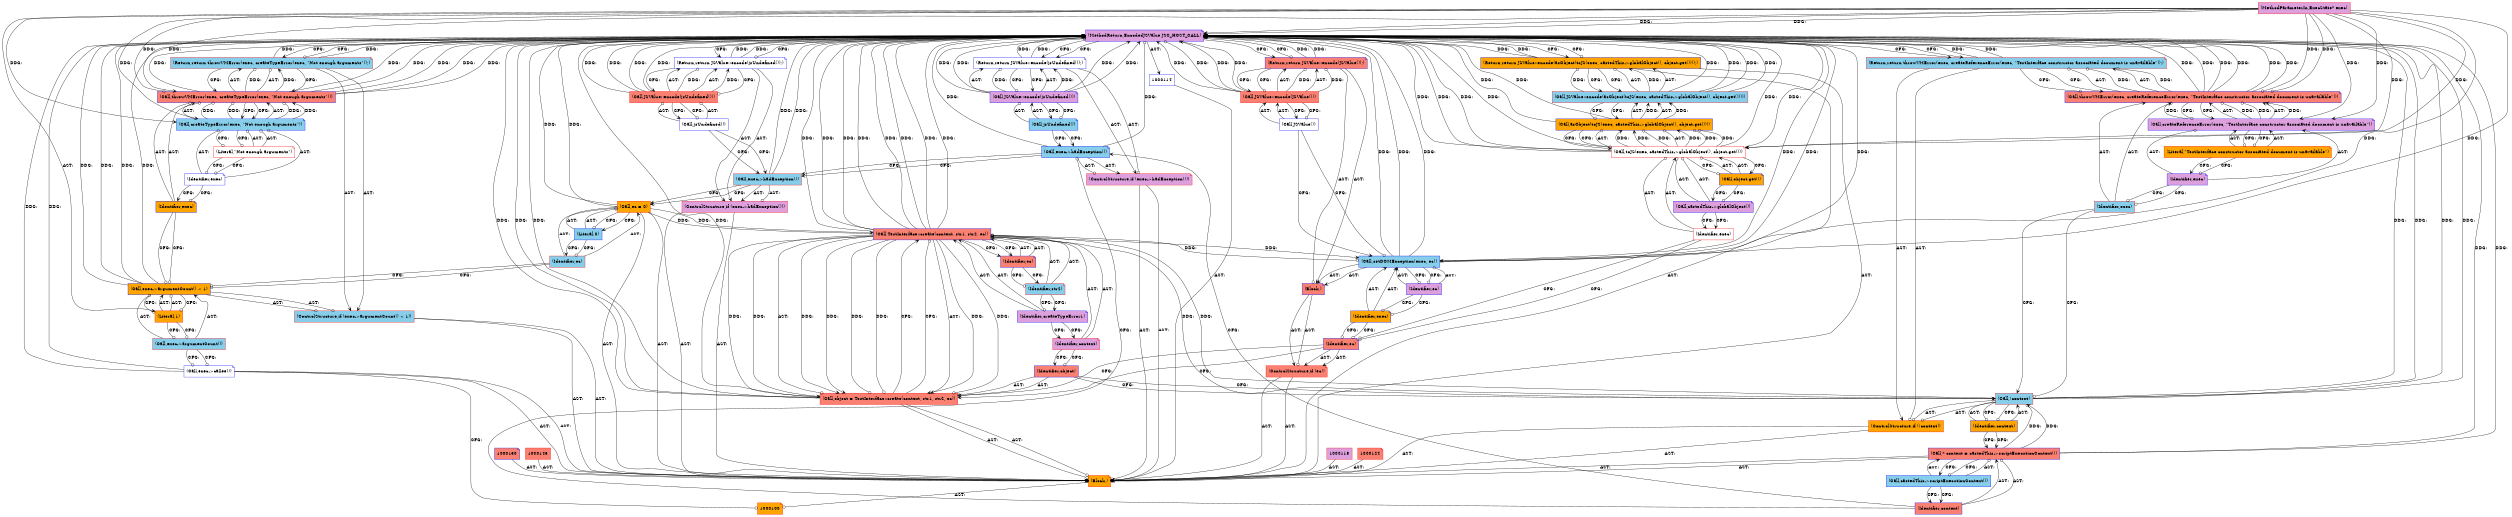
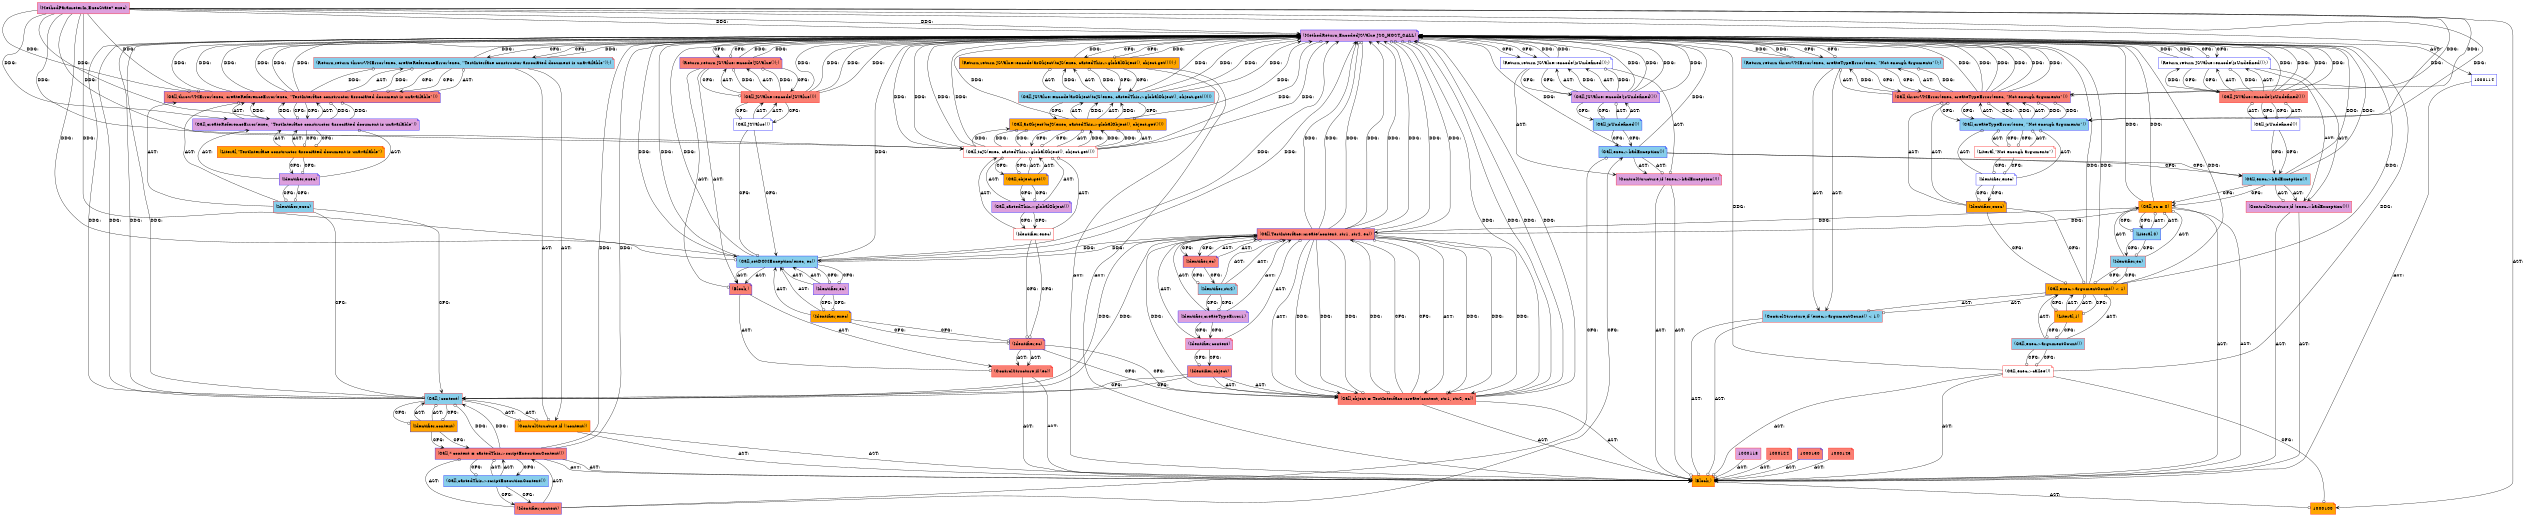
edge "(MethodParameterIn,ExecState* exec)" -> "(Literal,1)": now "(MethodParameterIn,ExecState* exec)" -> "1000100"
node "(Call,JSValue())": shape box -> note
node "(Call,exec->callee())": color blue -> red
node "1000143": shape box -> note
